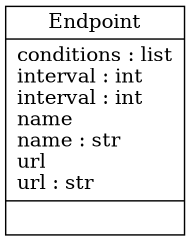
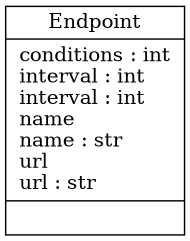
node "Endpoint": text "conditions : list" -> "conditions : int"
